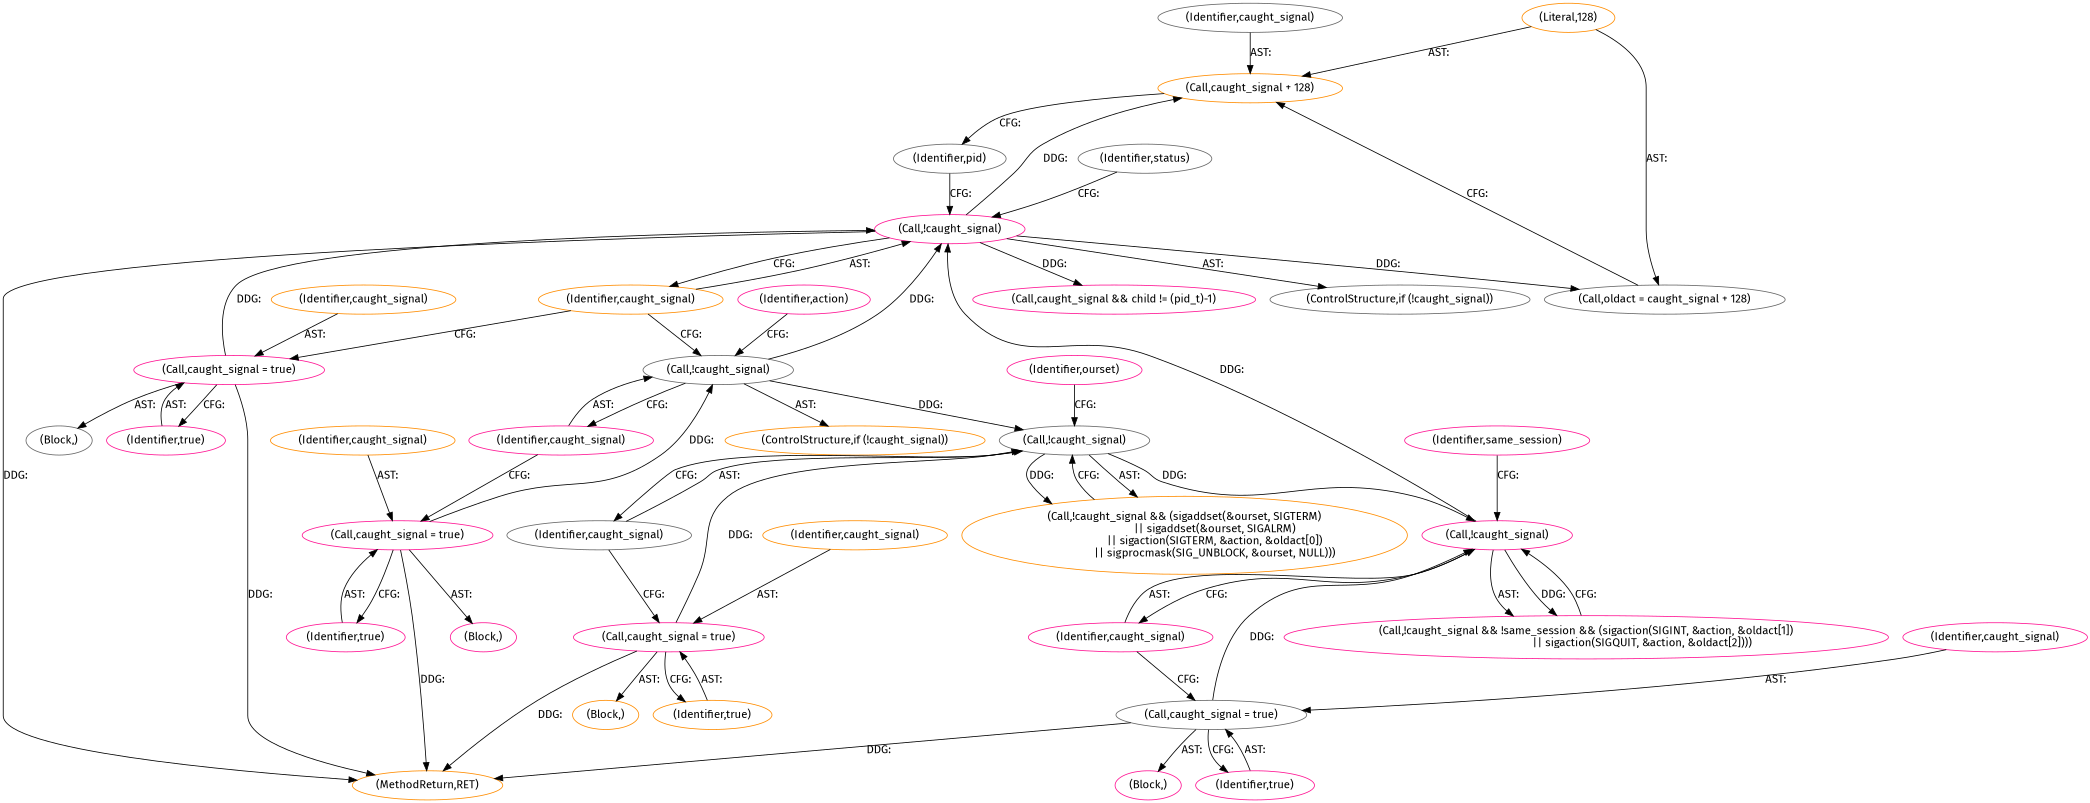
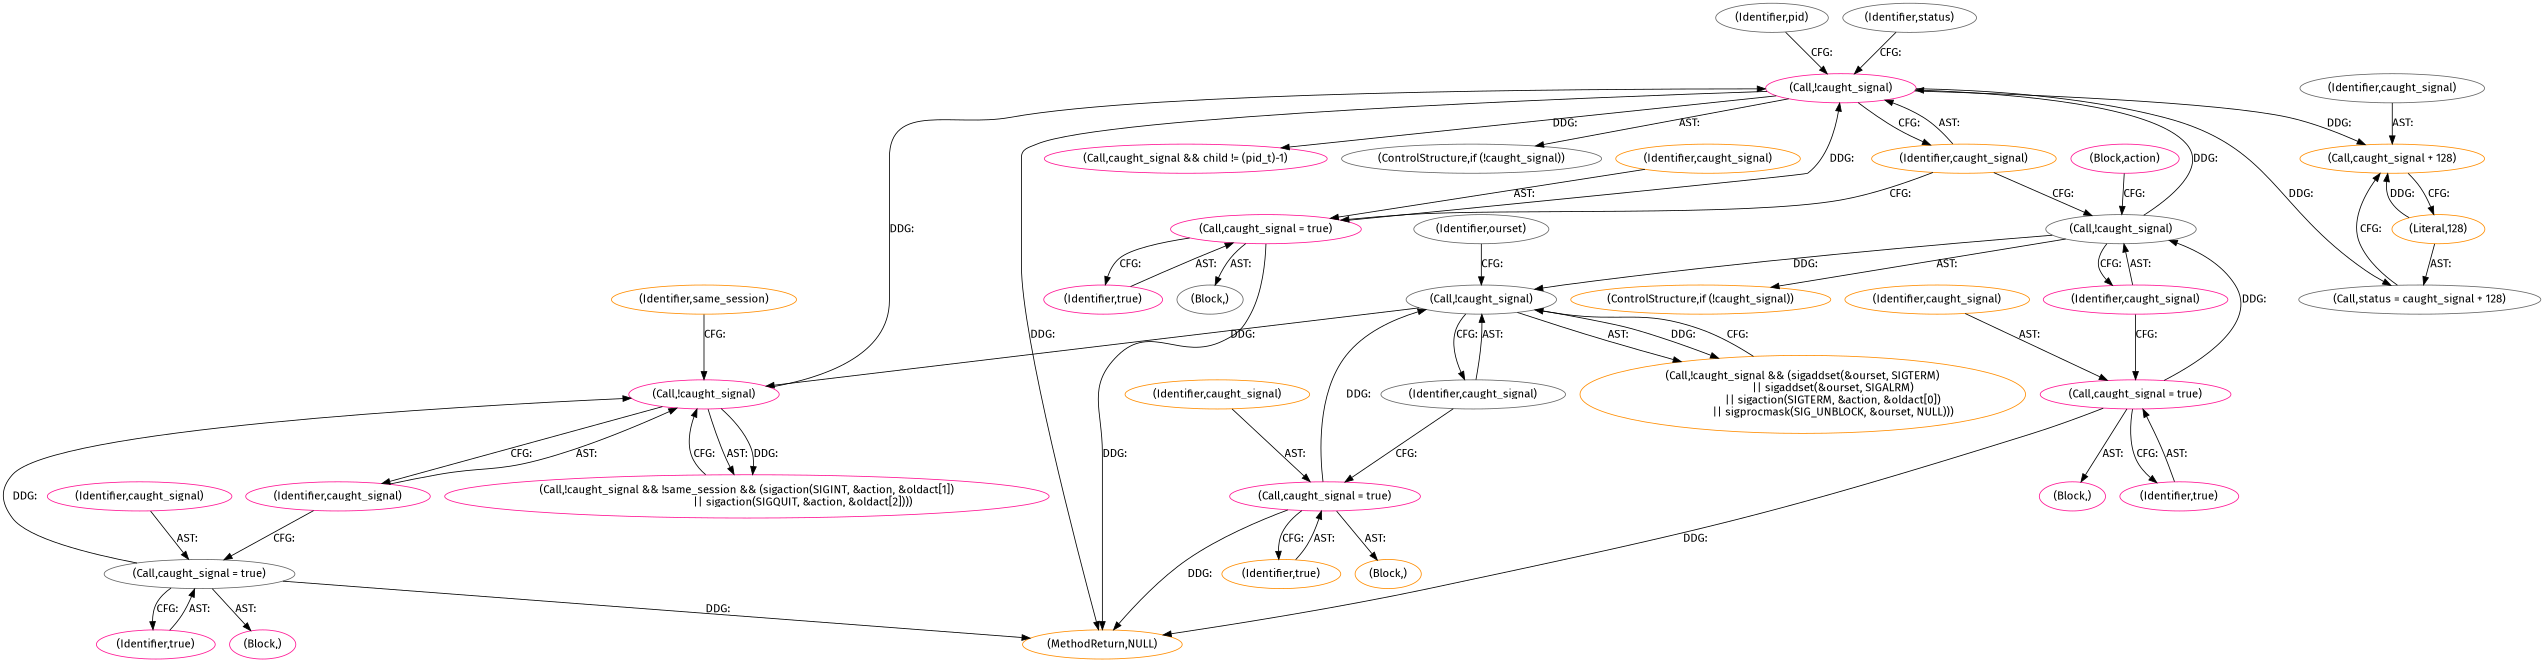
edge "(Literal,128)" -> "(Call,caught_signal + 128)": label "AST: " -> "DDG: "
edge "(Call,caught_signal + 128)" -> "(Identifier,pid)": now "(Call,caught_signal + 128)" -> "(Literal,128)"
node "(Identifier,action)": label "(Identifier,action)" -> "(Block,action)"
node "(Call,oldact = caught_signal + 128)": label "(Call,oldact = caught_signal + 128)" -> "(Call,status = caught_signal + 128)"
node "(Identifier,ourset)": color deeppink -> gray40
node "(Identifier,same_session)": color deeppink -> darkorange
node "(MethodReturn,RET)": label "(MethodReturn,RET)" -> "(MethodReturn,NULL)"
